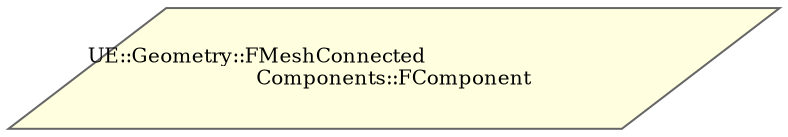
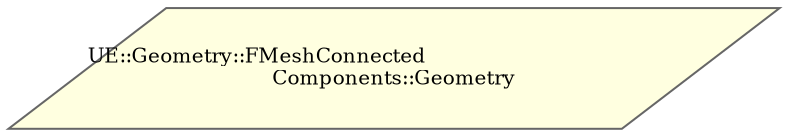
node "UE::Geometry::FMeshConnected Components::FComponent": label "UE::Geometry::FMeshConnected Components::FComponent" -> "UE::Geometry::FMeshConnected Components::Geometry"
